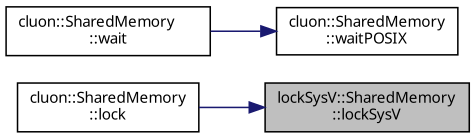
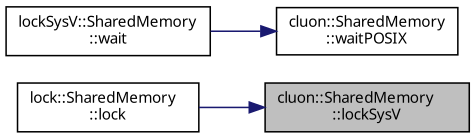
node "cluon::SharedMemory ::wait": label "cluon::SharedMemory ::wait" -> "lockSysV::SharedMemory ::wait"
node "cluon::SharedMemory ::lock": label "cluon::SharedMemory ::lock" -> "lock::SharedMemory ::lock"
node "lockSysV::SharedMemory ::lockSysV": label "lockSysV::SharedMemory ::lockSysV" -> "cluon::SharedMemory ::lockSysV"
